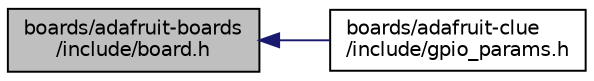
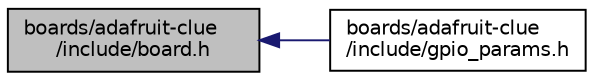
node "boards/adafruit-boards /include/board.h": label "boards/adafruit-boards /include/board.h" -> "boards/adafruit-clue /include/board.h"
